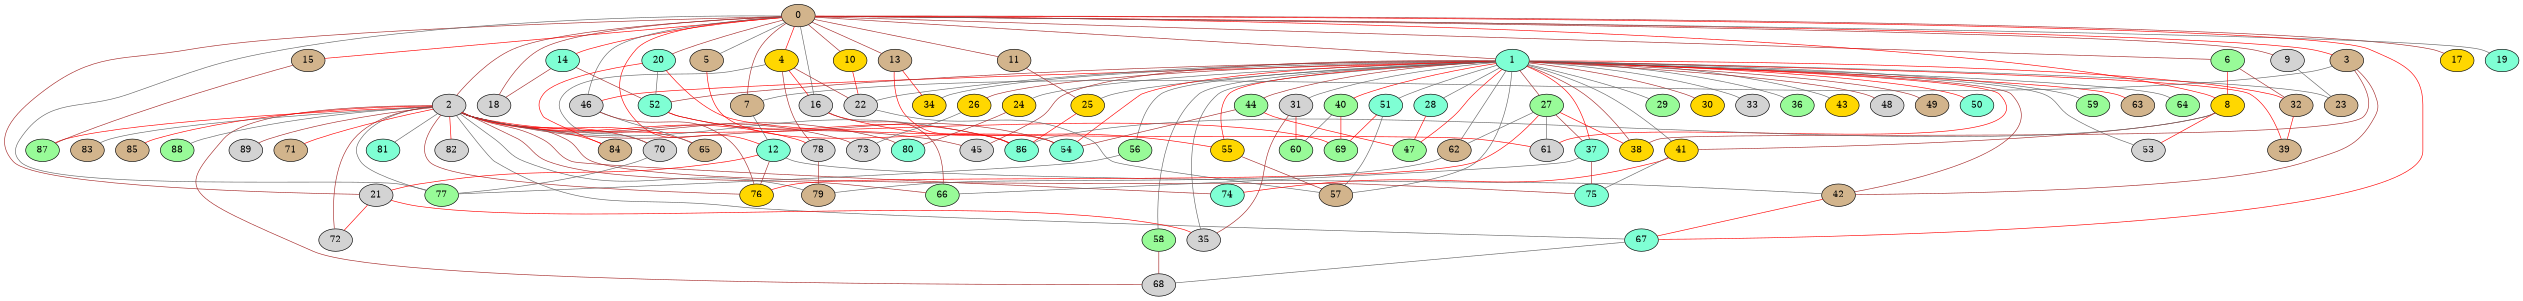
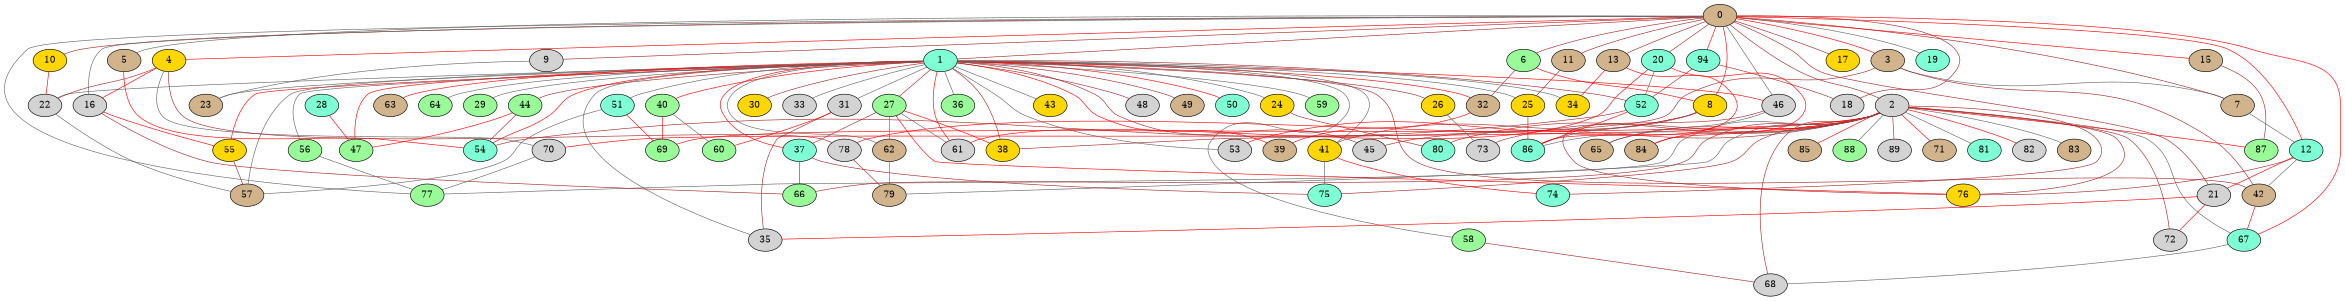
node "14": label "14" -> "94"
edge "1" -- "28": removed
edge "37" -- "66": color gray40 -> red
